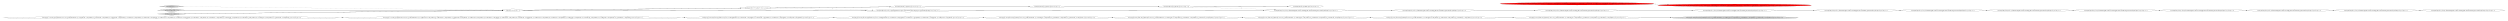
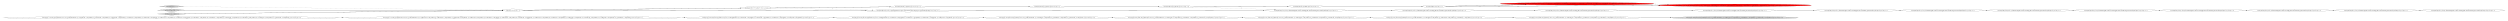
node "assertU(commit())@@@9@@@['1', '1', '0']": added
